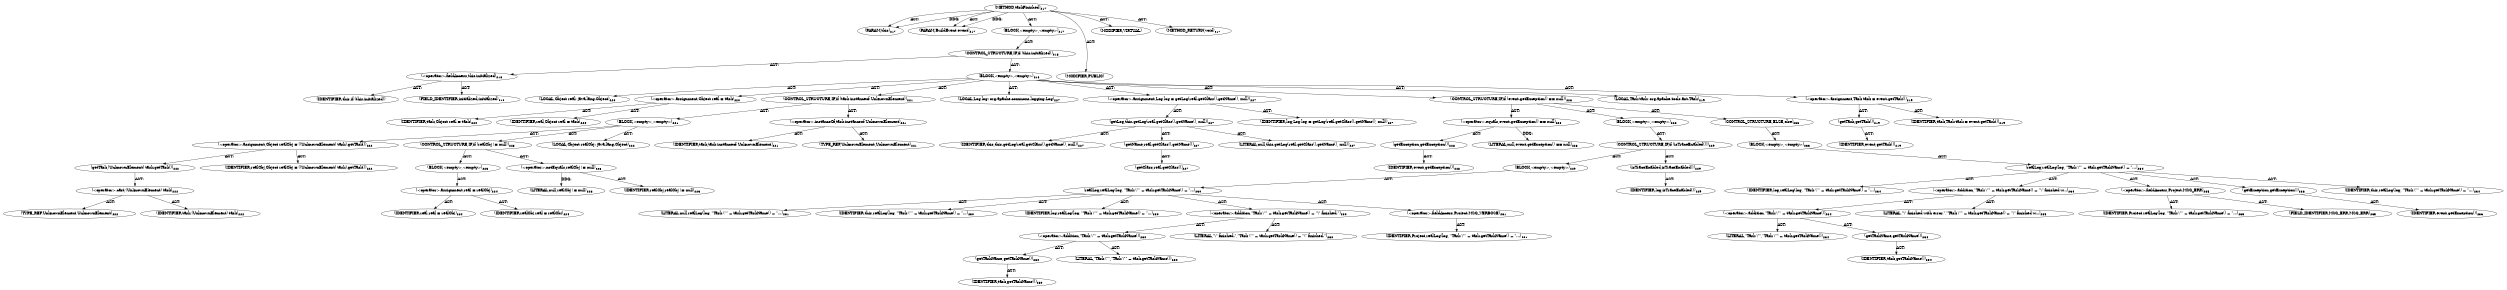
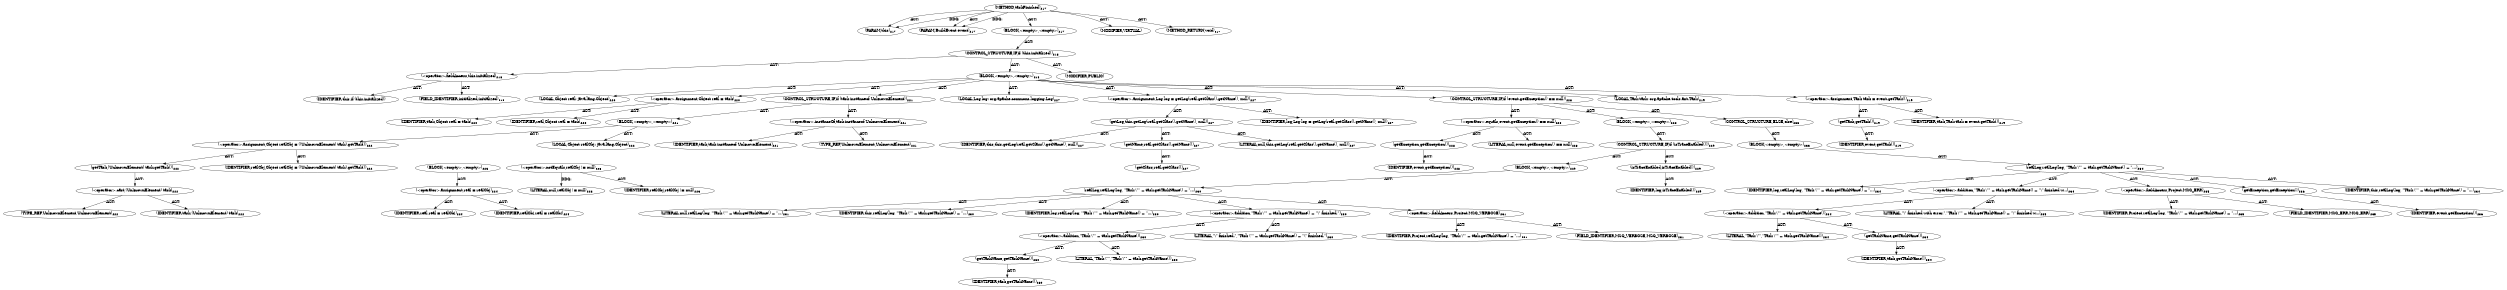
edge "(METHOD,taskFinished)" -> "(MODIFIER,PUBLIC)": now "(CONTROL_STRUCTURE,IF,if (this.initialized))" -> "(MODIFIER,PUBLIC)"
edge "(<operator>.equals,event.getException() == null)" -> "(LITERAL,null,event.getException() == null)": label "DDG: " -> "AST: "
node "(CONTROL_STRUCTURE,IF,if (realObj != null))": removed
node "(FIELD_IDENTIFIER,MSG_VERBOSE,MSG_VERBOSE)": added
